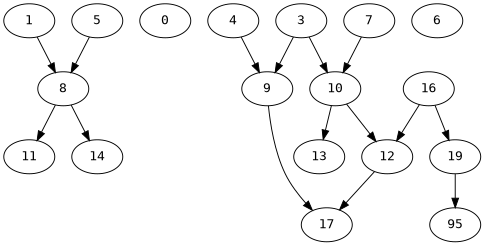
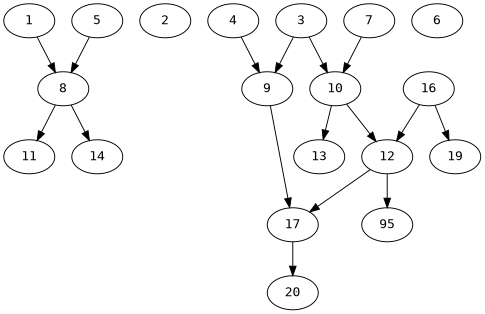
node "0": label "0" -> "2"
edge "19" -> "95": now "12" -> "95"
node "20": added
